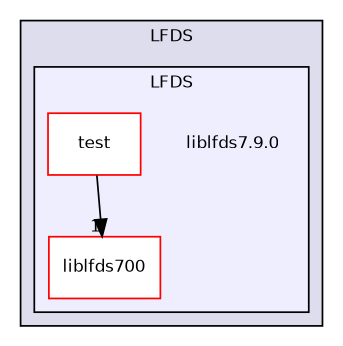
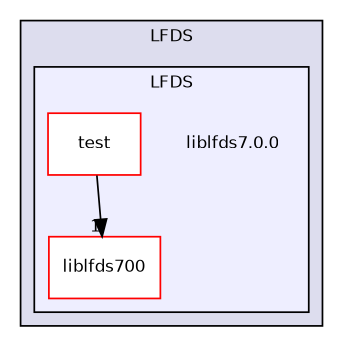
node "liblfds7.9.0": label "liblfds7.9.0" -> "liblfds7.0.0"
